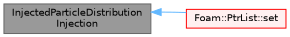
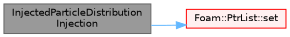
edge "Foam::PtrList::set" -> "InjectedParticleDistribution Injection": reversed
